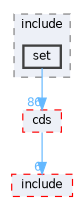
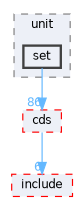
cluster "include": label "include" -> "unit"
